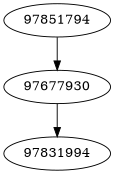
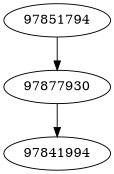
node "97677930": label "97677930" -> "97877930"
node "97831994": label "97831994" -> "97841994"
